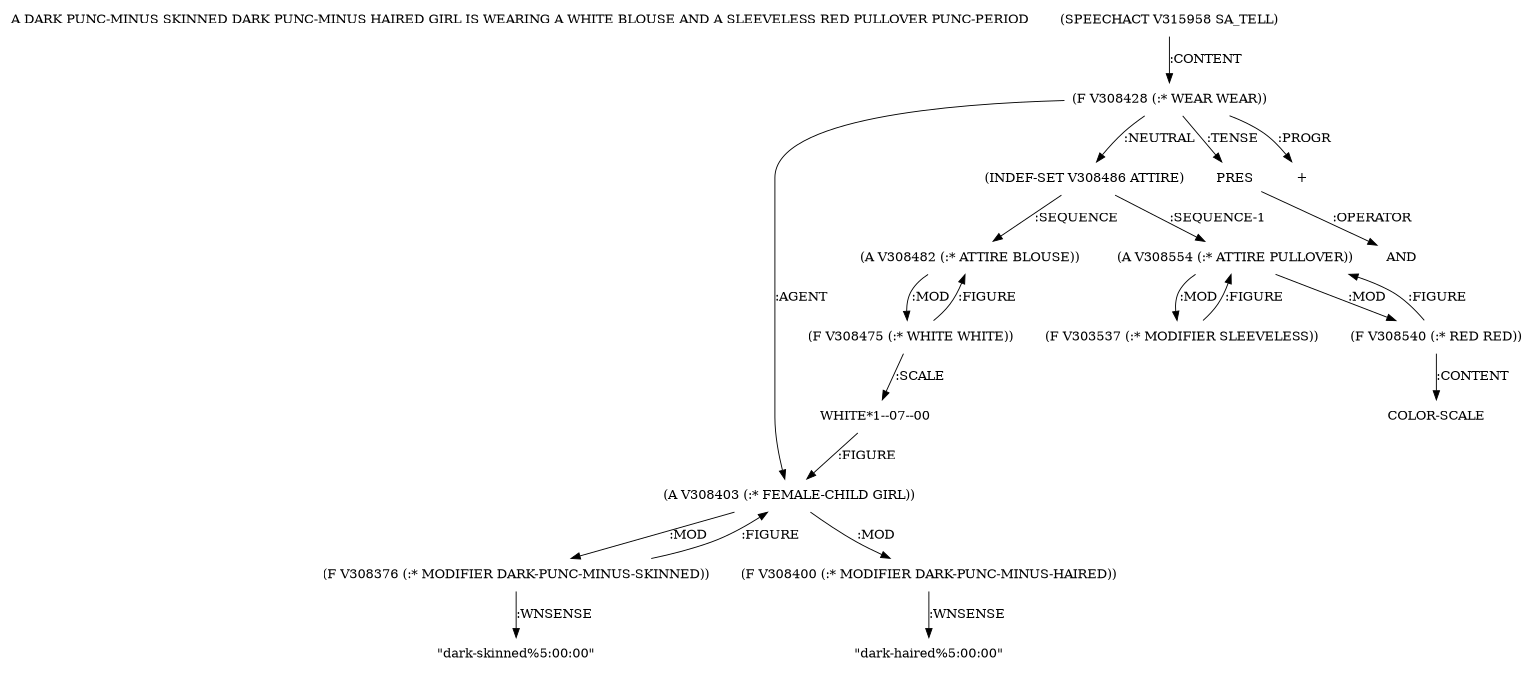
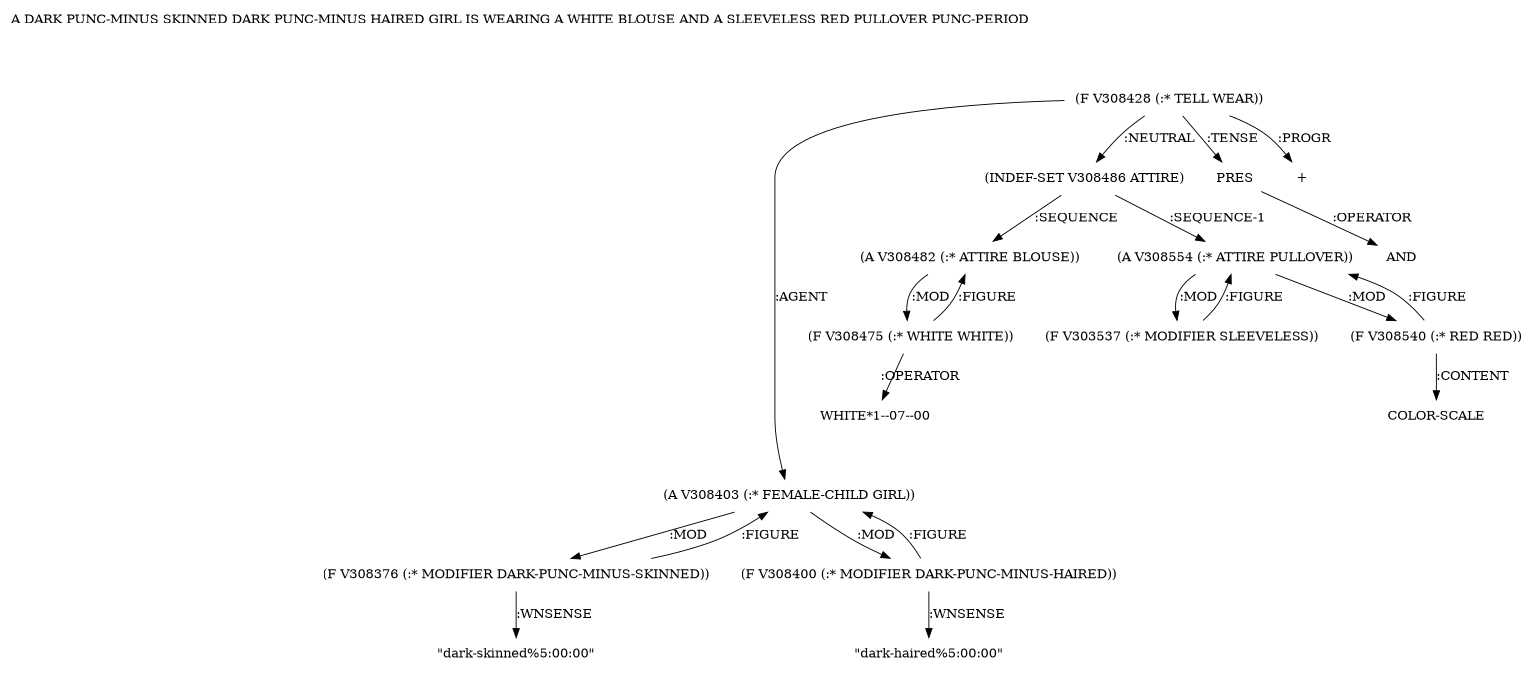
node "(SPEECHACT V315958 SA_TELL)": removed
node "(F V308428 (:* WEAR WEAR))": label "(F V308428 (:* WEAR WEAR))" -> "(F V308428 (:* TELL WEAR))"
edge "(F V308475 (:* WHITE WHITE))" -> "WHITE*1--07--00": label ":SCALE" -> ":OPERATOR"
edge "WHITE*1--07--00" -> "(A V308403 (:* FEMALE-CHILD GIRL))": now "(F V308400 (:* MODIFIER DARK-PUNC-MINUS-HAIRED))" -> "(A V308403 (:* FEMALE-CHILD GIRL))"
